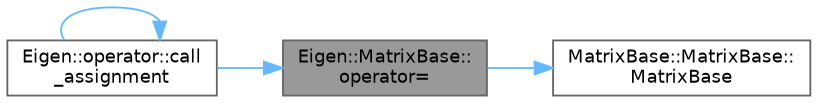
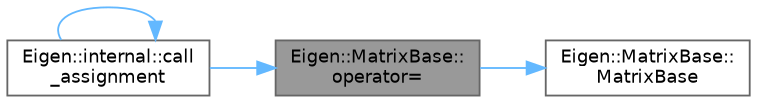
node "Eigen::operator::call _assignment": label "Eigen::operator::call _assignment" -> "Eigen::internal::call _assignment"
node "MatrixBase::MatrixBase:: MatrixBase": label "MatrixBase::MatrixBase:: MatrixBase" -> "Eigen::MatrixBase:: MatrixBase"
